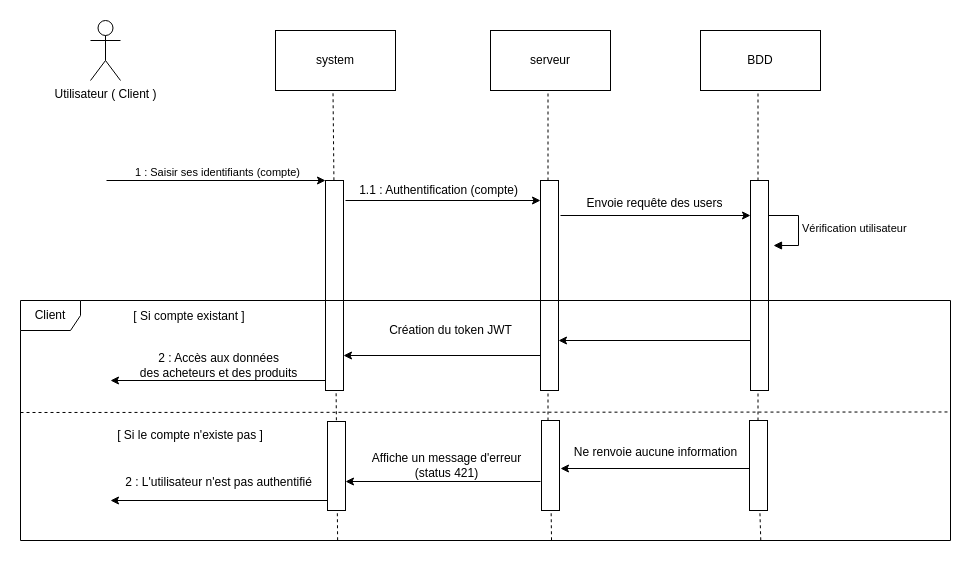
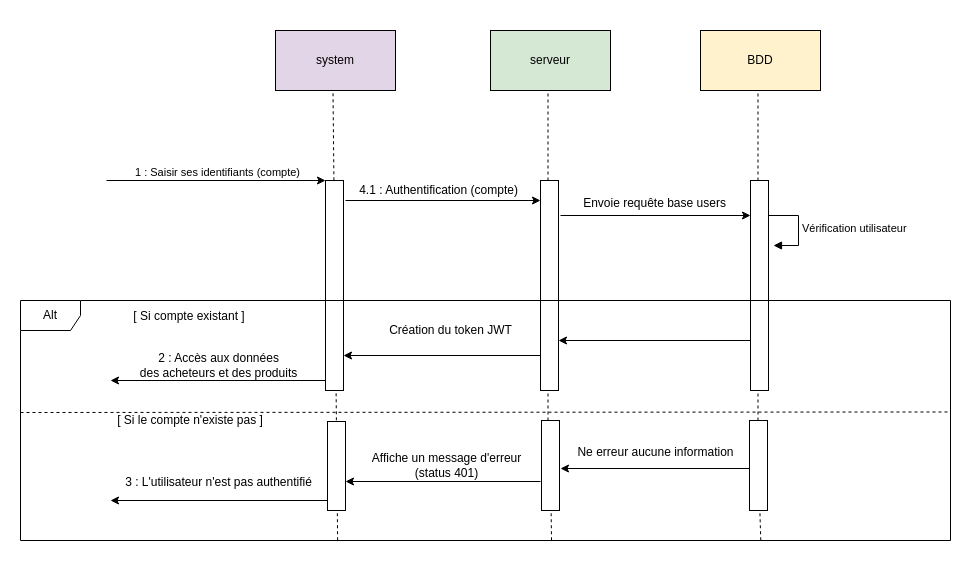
node "Utilisateur ( Client )": removed
node "system": fillcolor #ffffff -> #e1d5e7
node "serveur": fillcolor #ffffff -> #d5e8d4
node "BDD": fillcolor #ffffff -> #fff2cc
node "1.1 : Authentification (compte)": label "1.1 : Authentification (compte)" -> "4.1 : Authentification (compte)"
node "Envoie requête des users": label "Envoie requête des users" -> "Envoie requête base users"
node "Client": label "Client" -> "Alt"
node "[ Si le compte n'existe pas ]": moved (191, 436) -> (191, 421)
node "Ne renvoie aucune information": label "Ne renvoie aucune information" -> "Ne erreur aucune information"
node "Affiche un message d'erreur (status 421)": label "Affiche un message d'erreur (status 421)" -> "Affiche un message d'erreur (status 401)"
node "2 : L'utilisateur n'est pas authentifié": label "2 : L'utilisateur n'est pas authentifié" -> "3 : L'utilisateur n'est pas authentifié"
